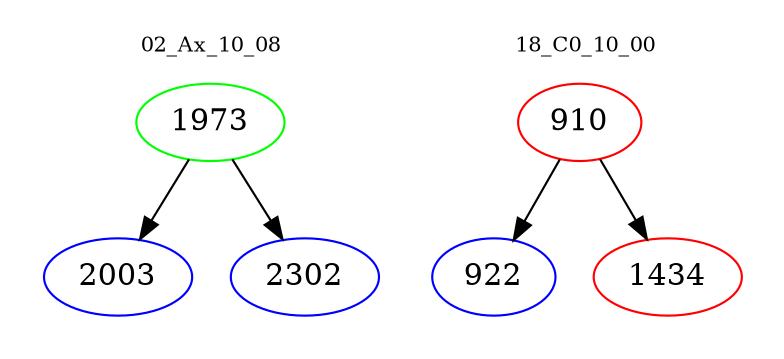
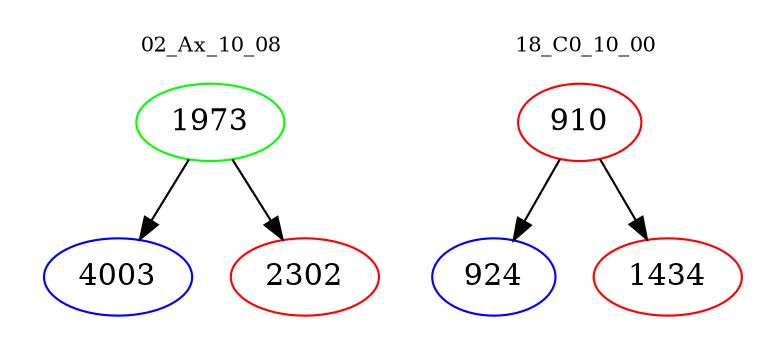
node "2003": label "2003" -> "4003"
node "2302": color blue -> red
node "922": label "922" -> "924"
